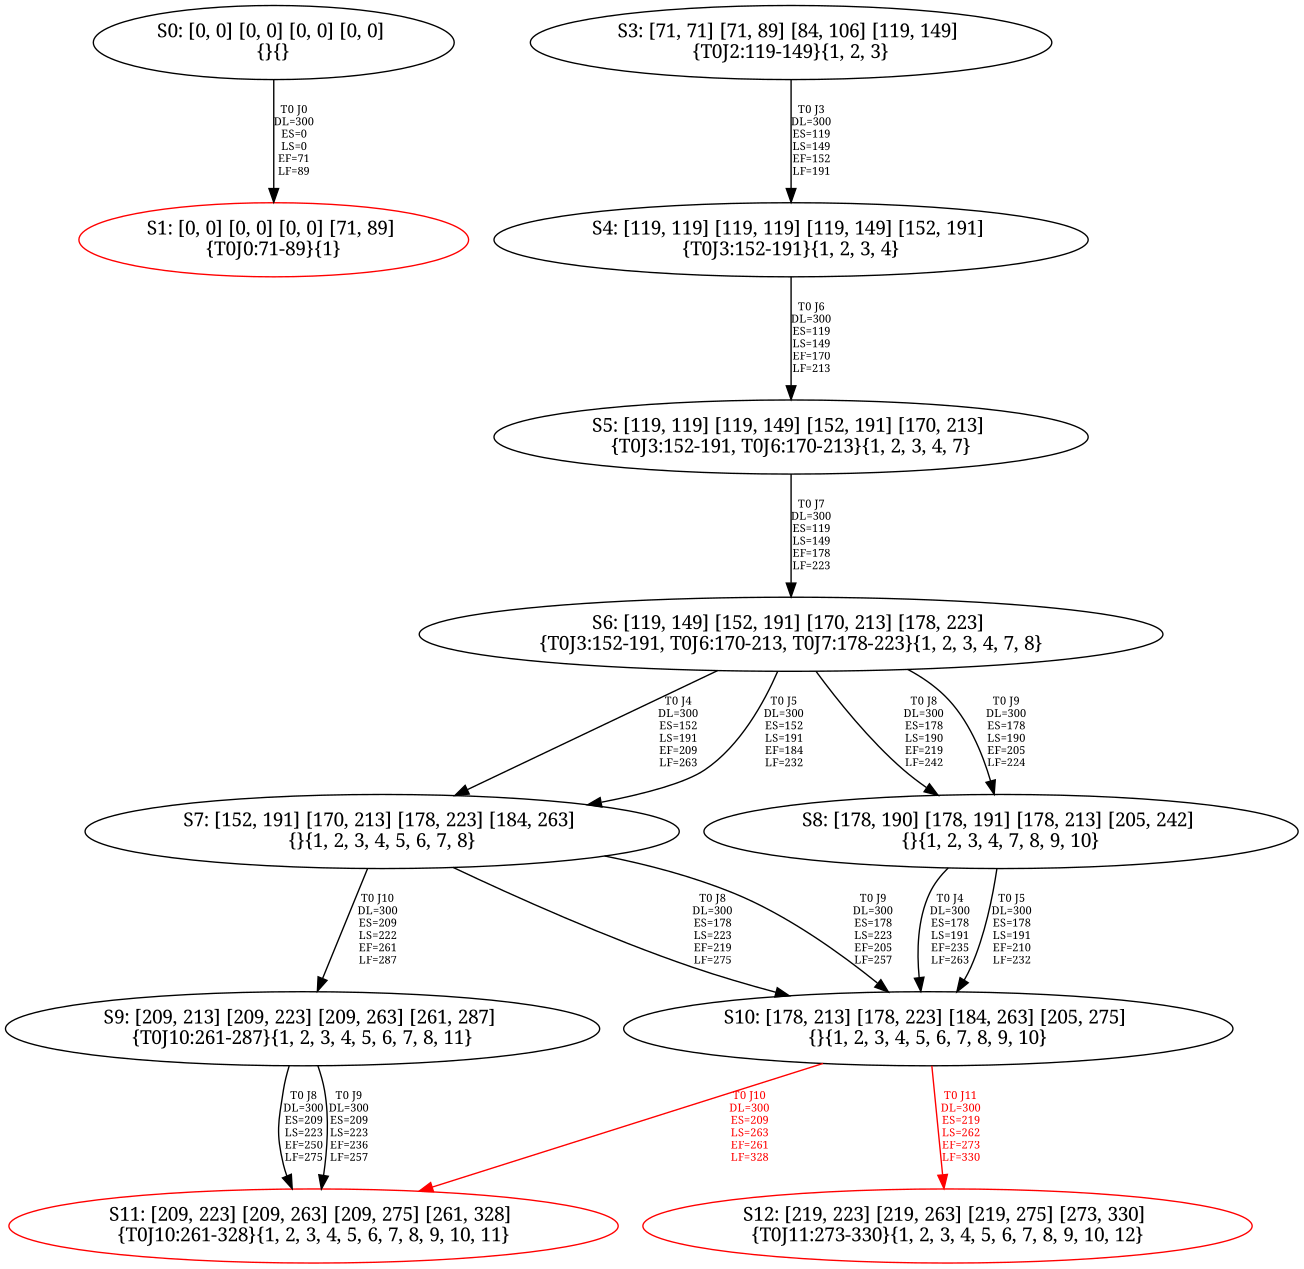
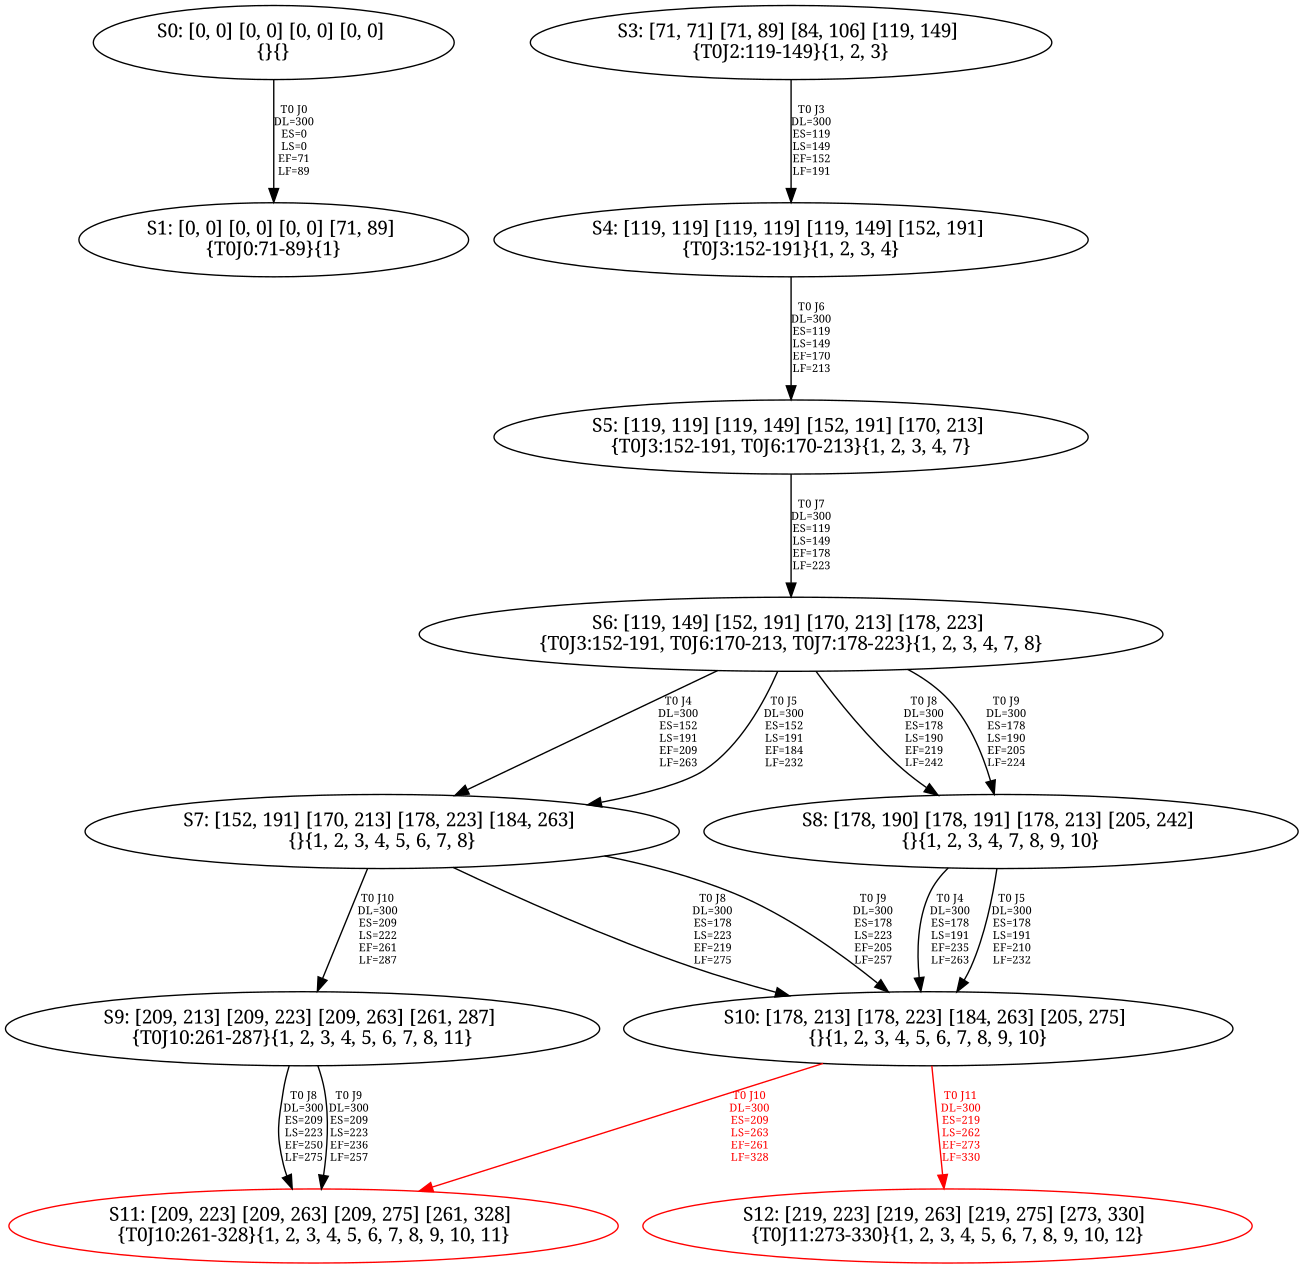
node "S1: [0, 0] [0, 0] [0, 0] [71, 89] {T0J0:71-89}{1}": color Red -> black
